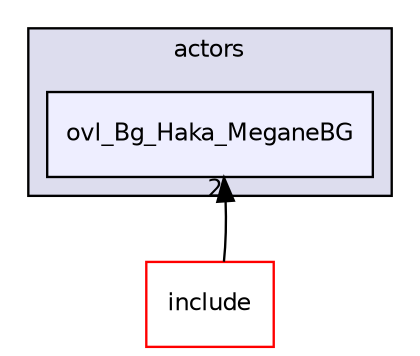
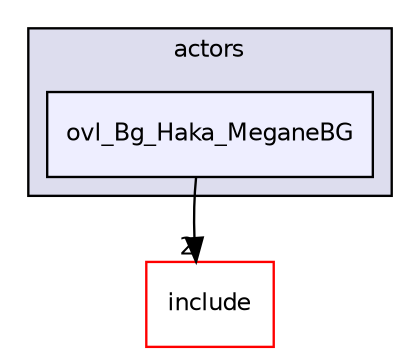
edge "include" -> "ovl_Bg_Haka_MeganeBG": reversed
